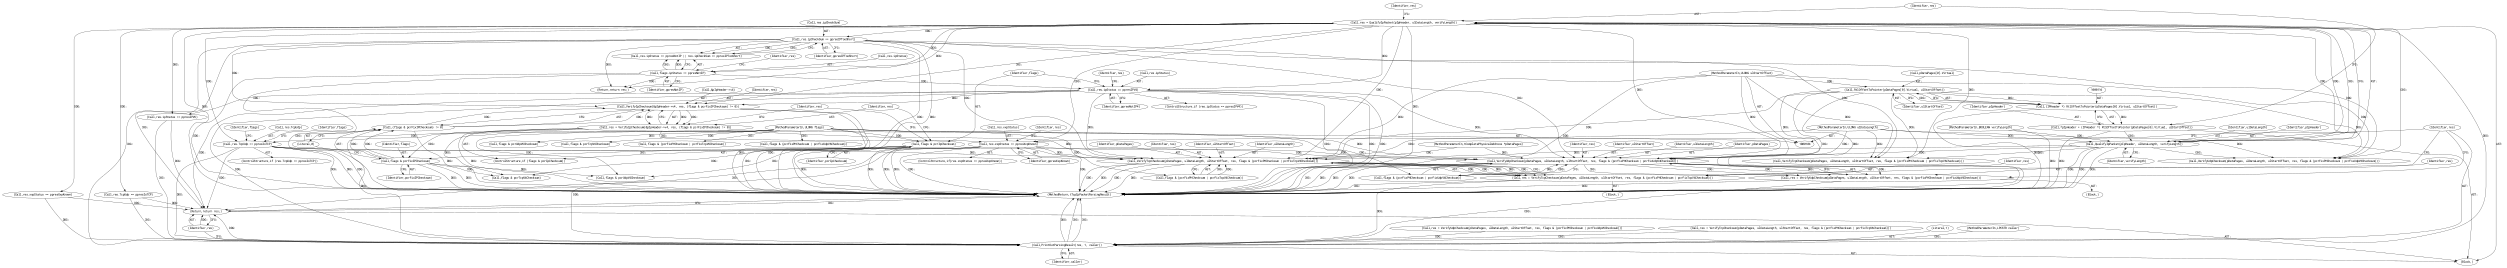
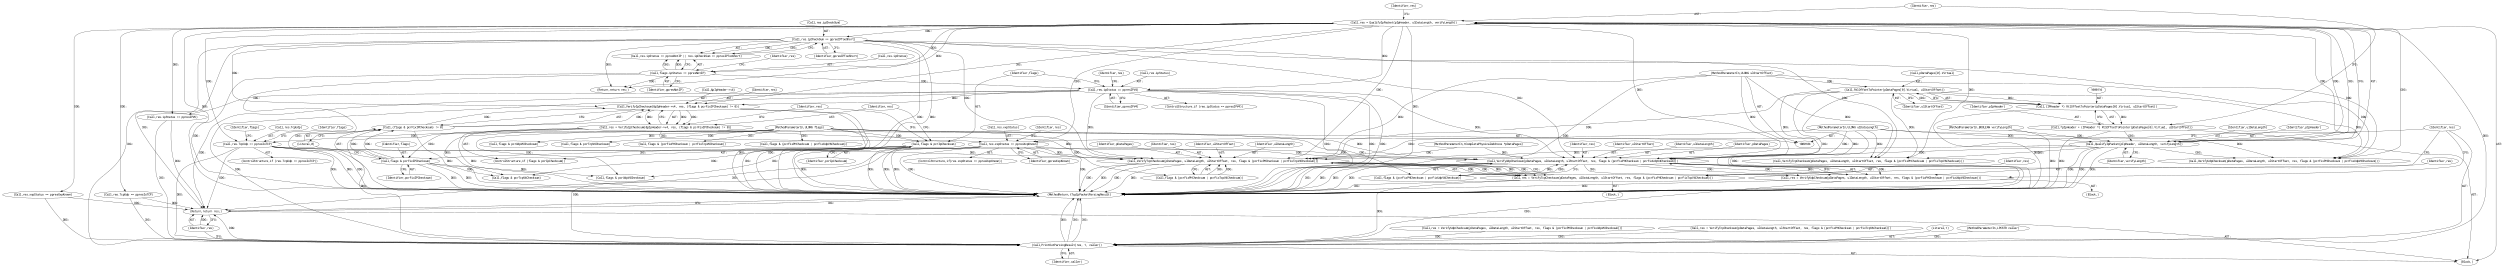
node "(Identifier,ppresNotIP4)": label "(Identifier,ppresNotIP4)" -> "(Identifier,ppresIPV4)"
edge "(MethodParameterIn,ULONG ulDataLength)" -> "(MethodReturn,tTcpIpPacketParsingResult)": added, label "DDG:"
